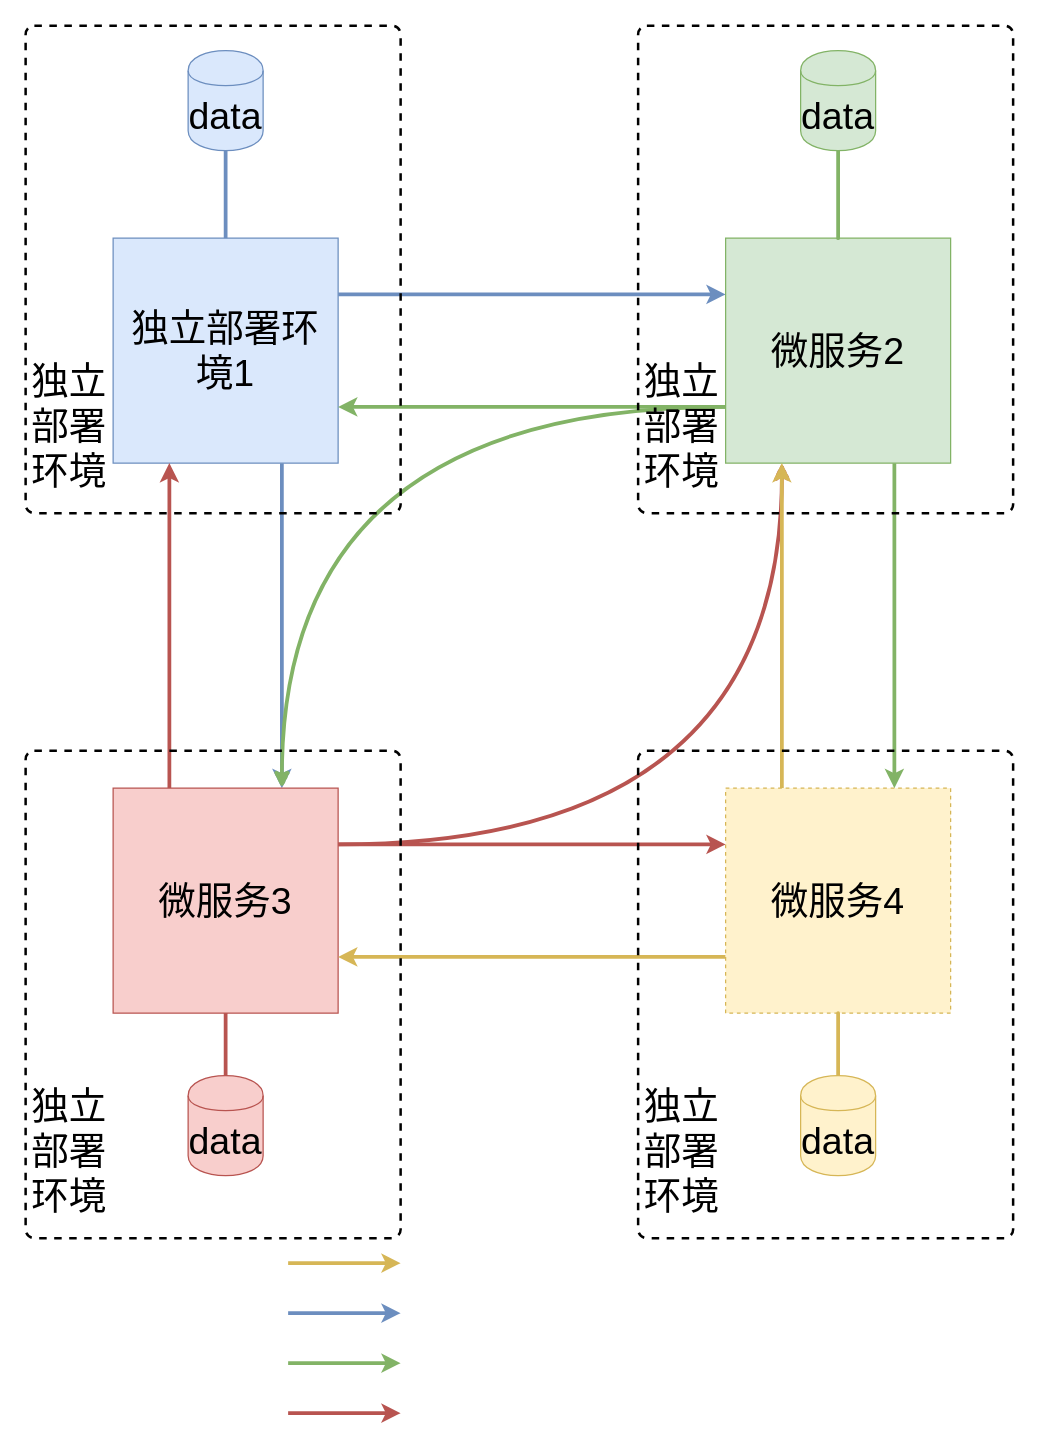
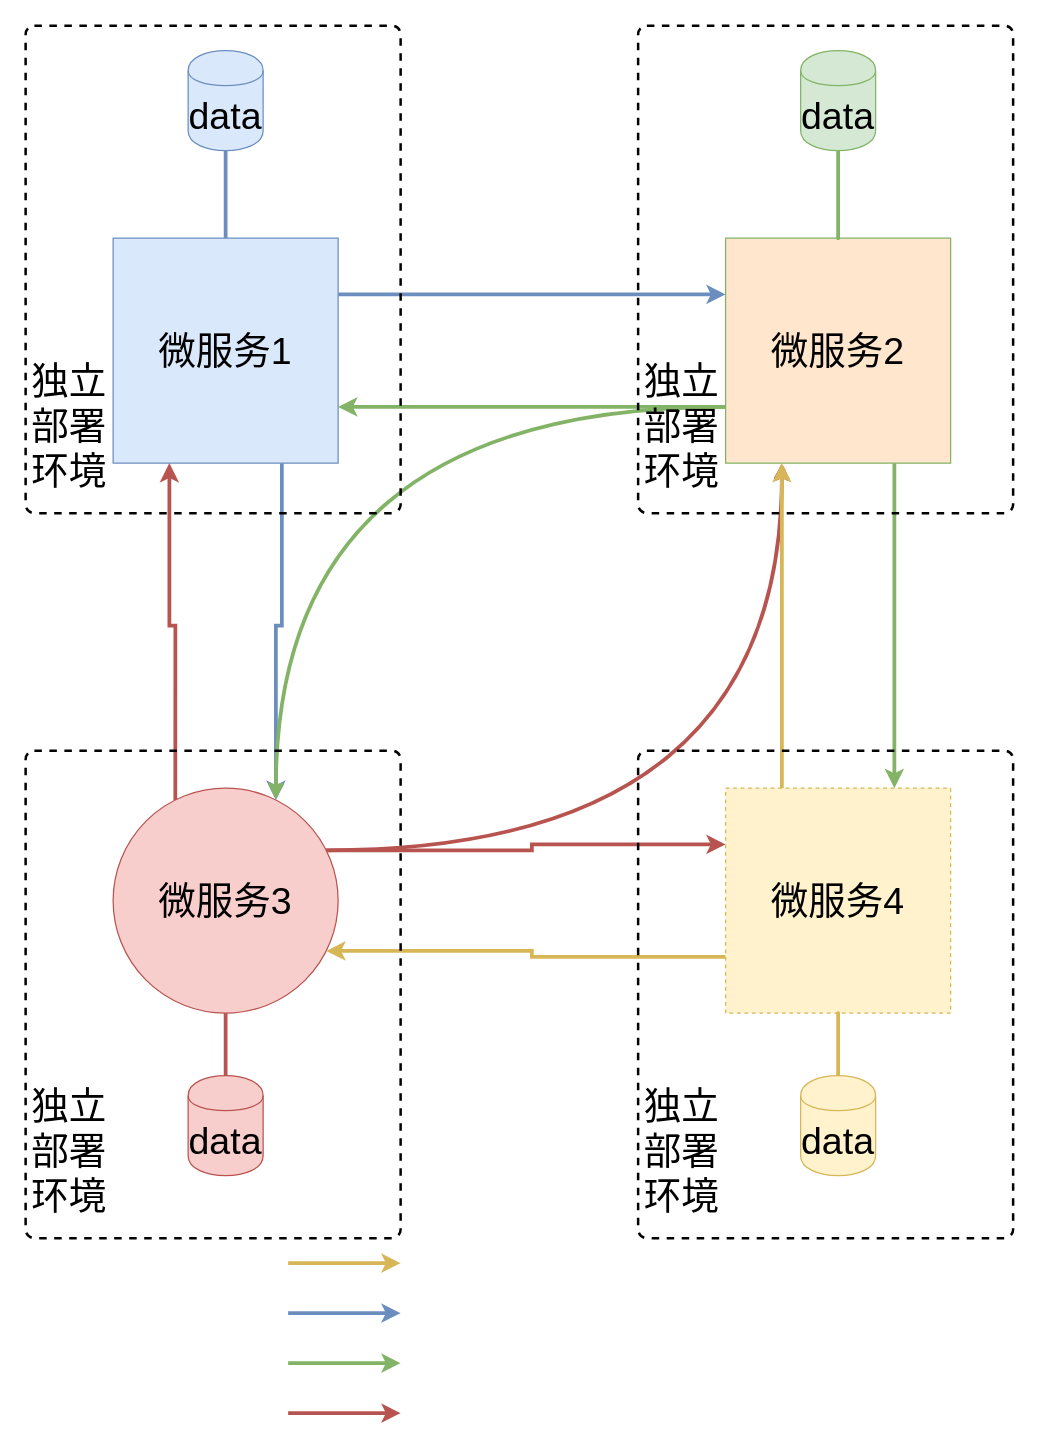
node "独立部署环境1": label "独立部署环境1" -> "微服务1"
node "微服务2": fillcolor #d5e8d4 -> #ffe6cc
node "微服务3": shape rectangle -> ellipse
